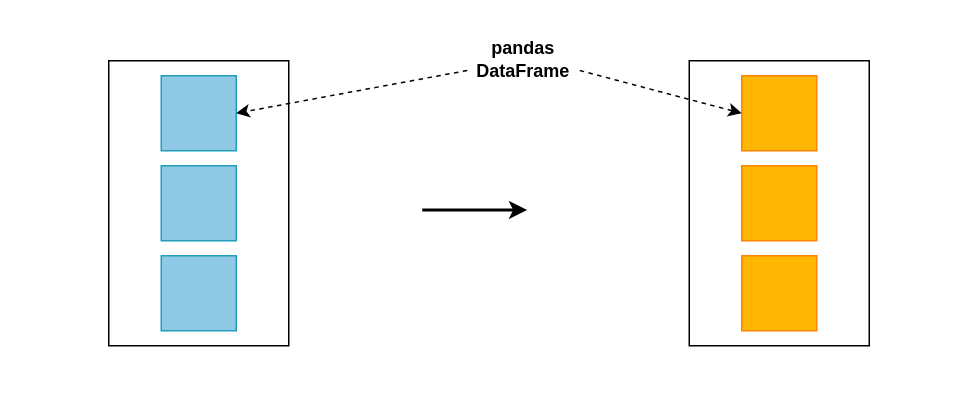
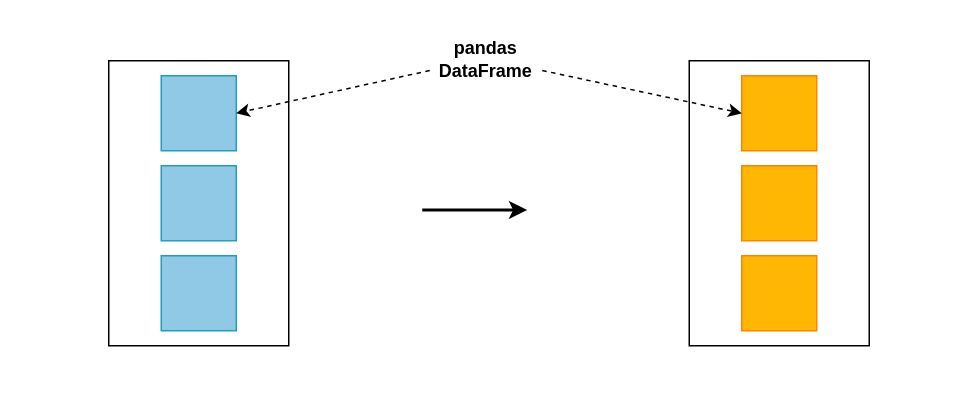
node "pandas DataFrame": moved (524, 59) -> (486, 59)
